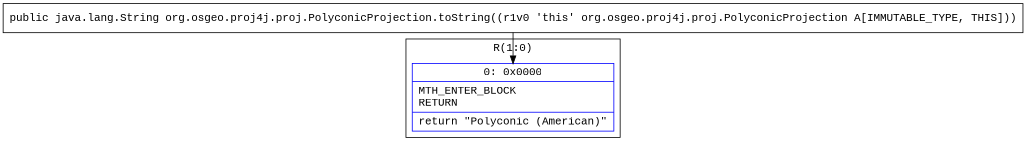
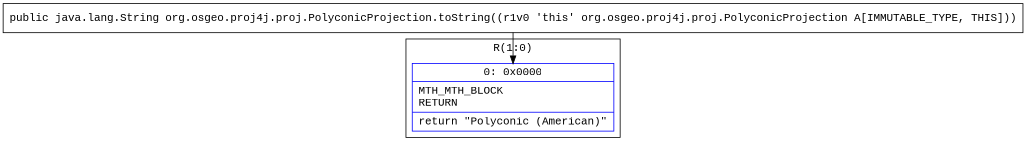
node "0: 0x0000": text "MTH_ENTER_BLOCK" -> "MTH_MTH_BLOCK"
